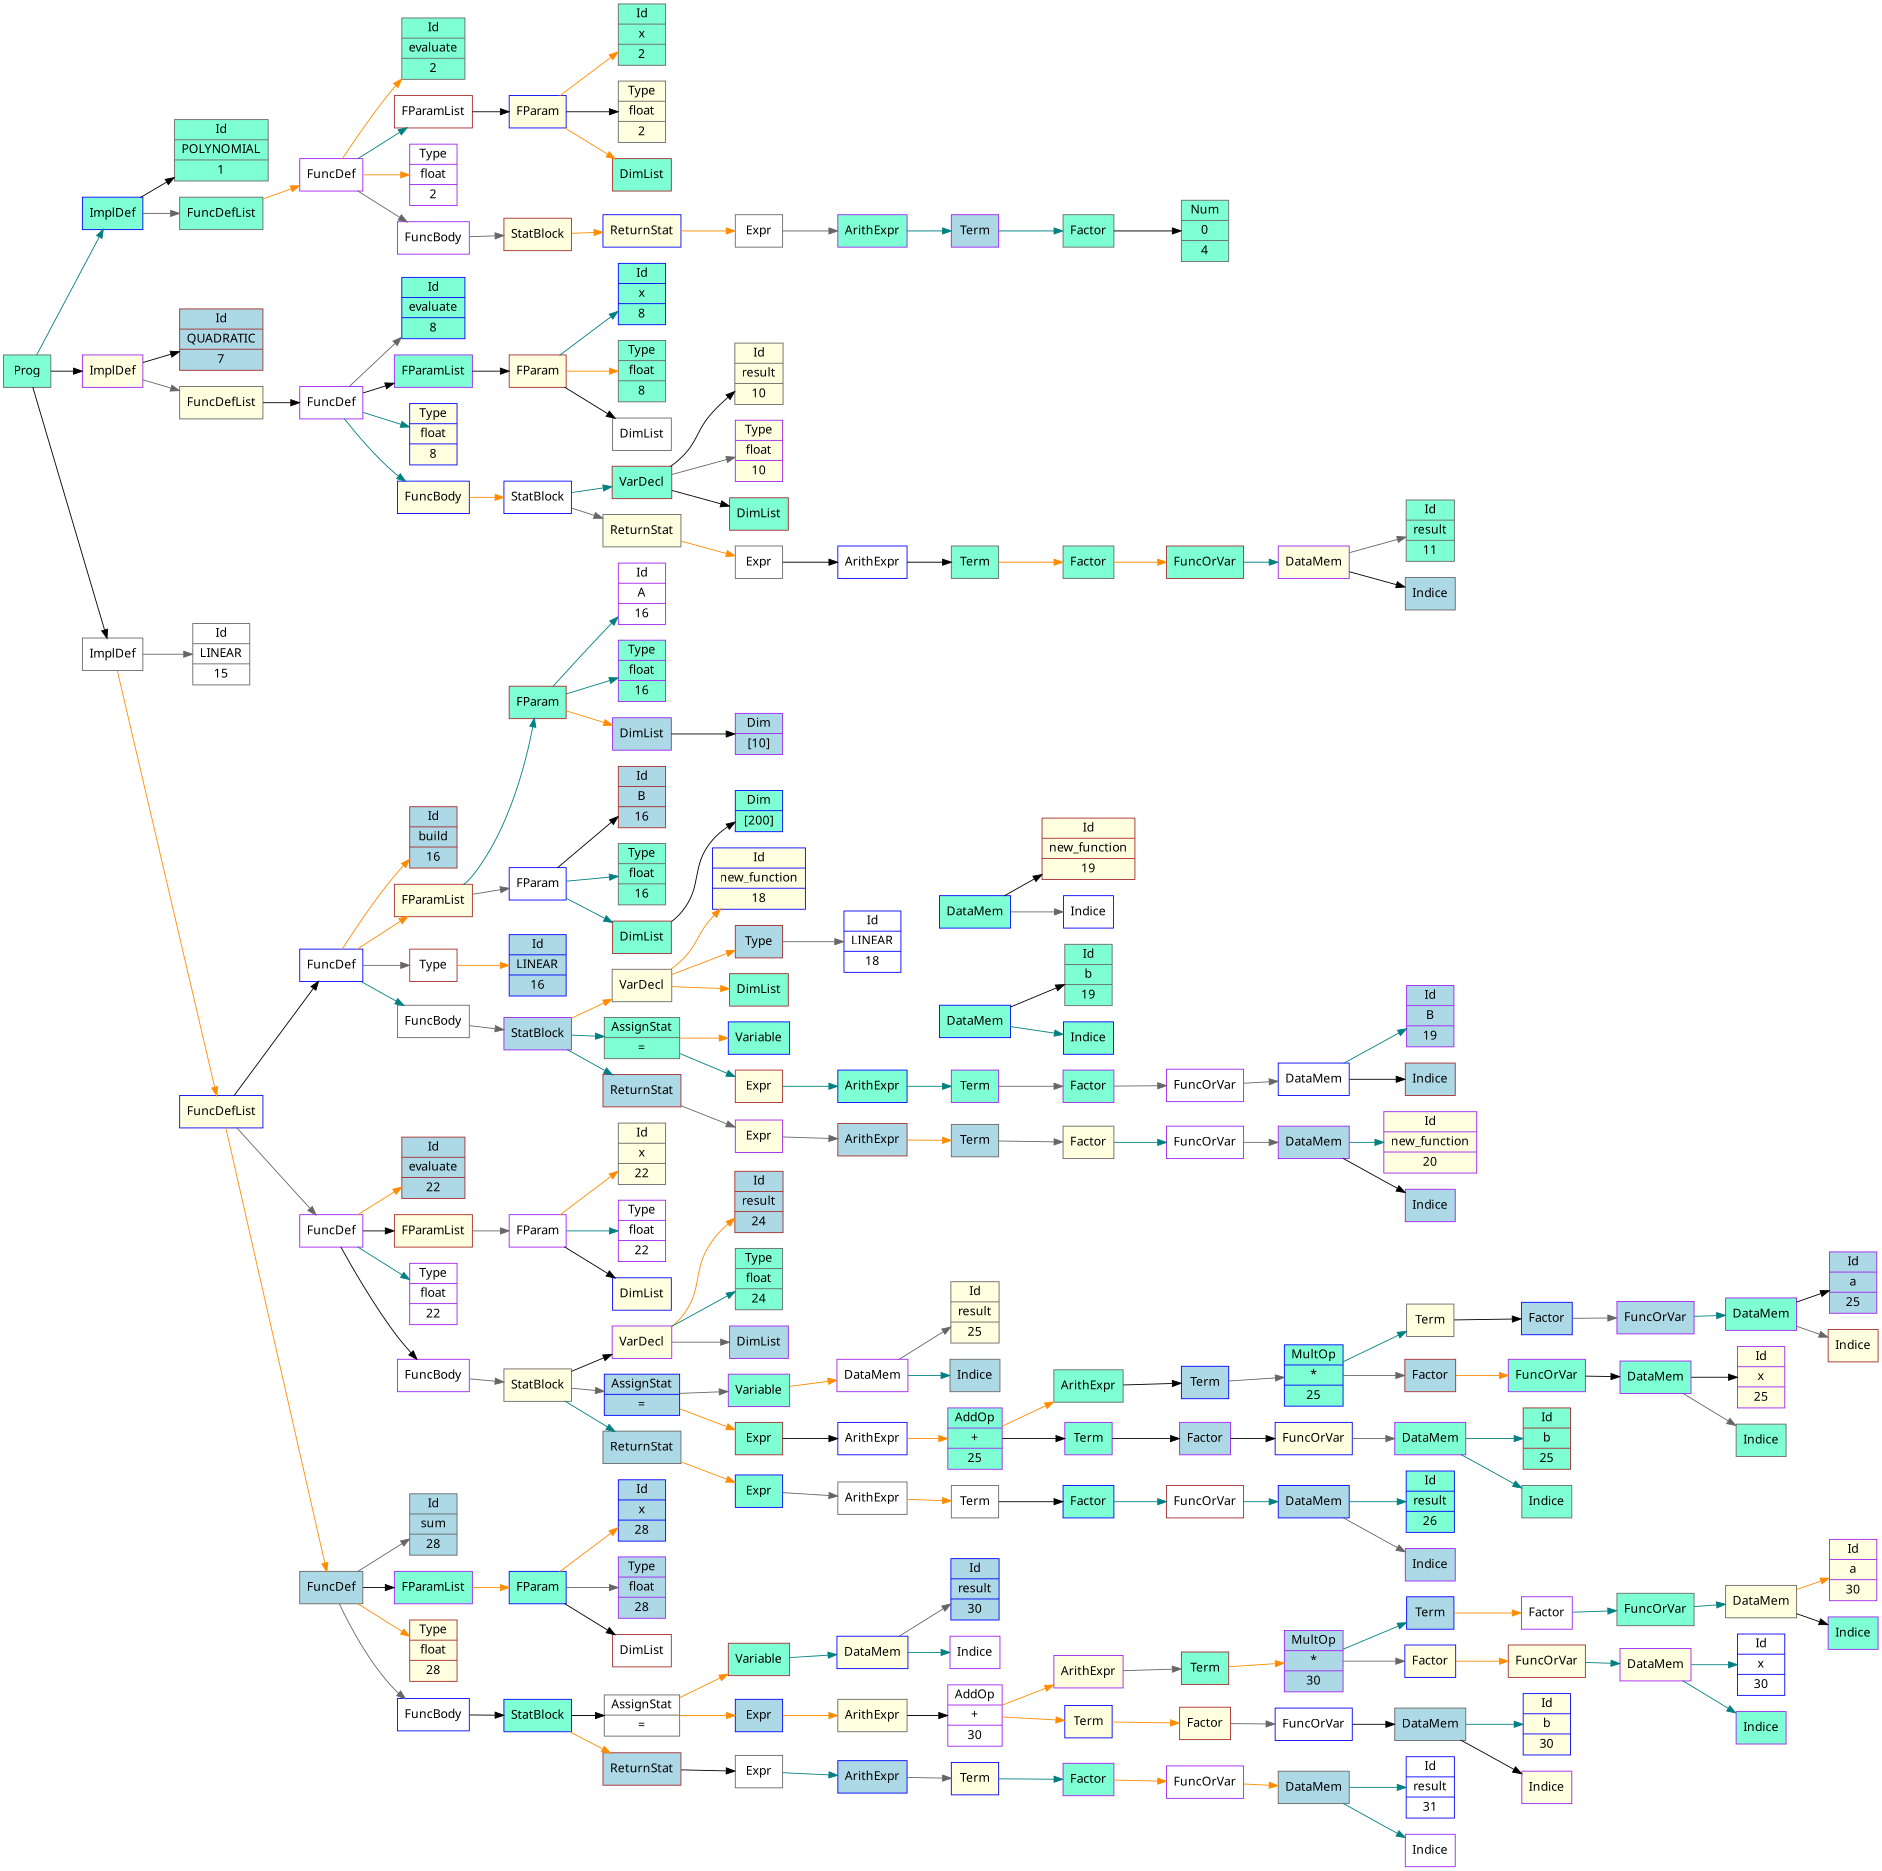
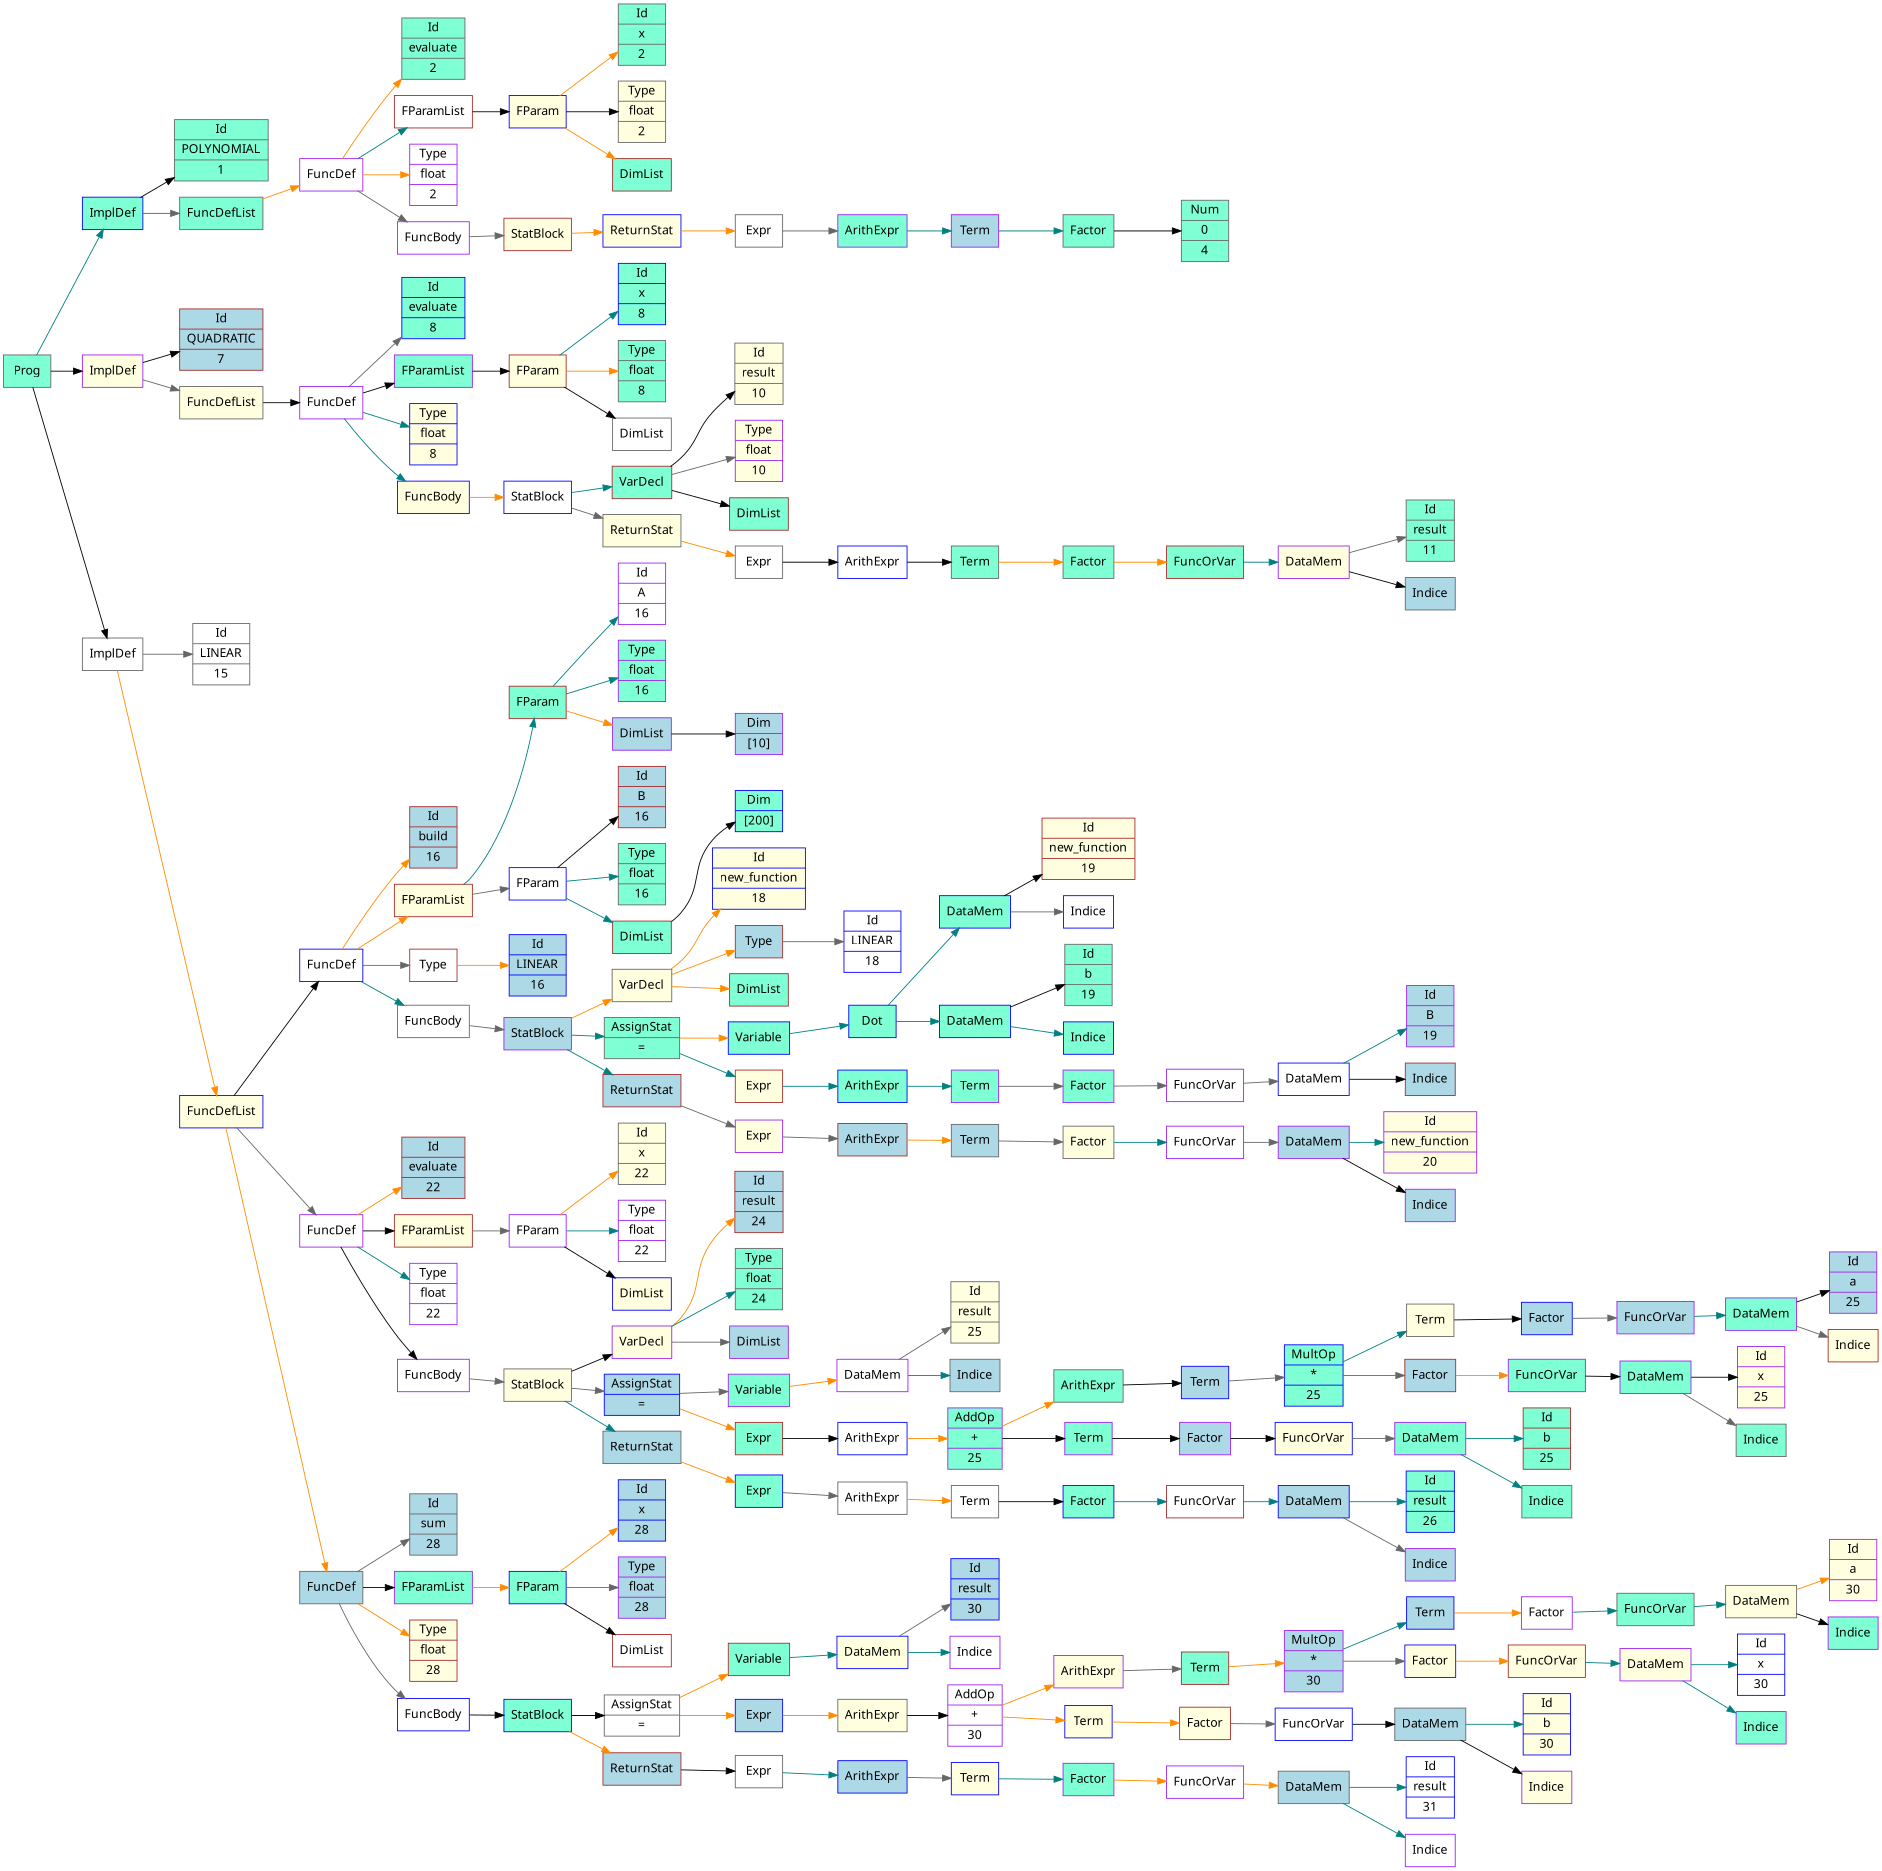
node "Dot": added
